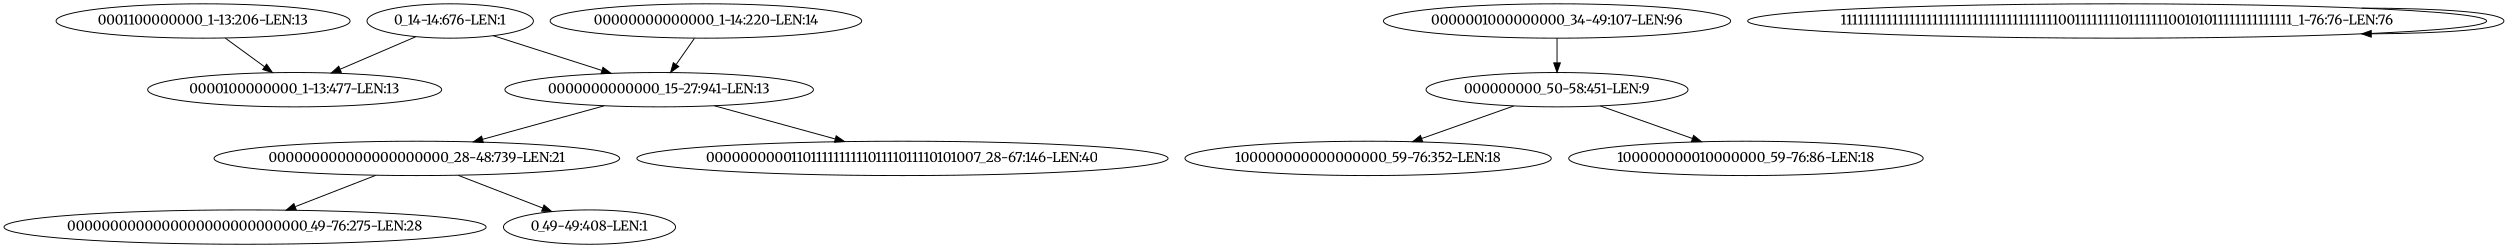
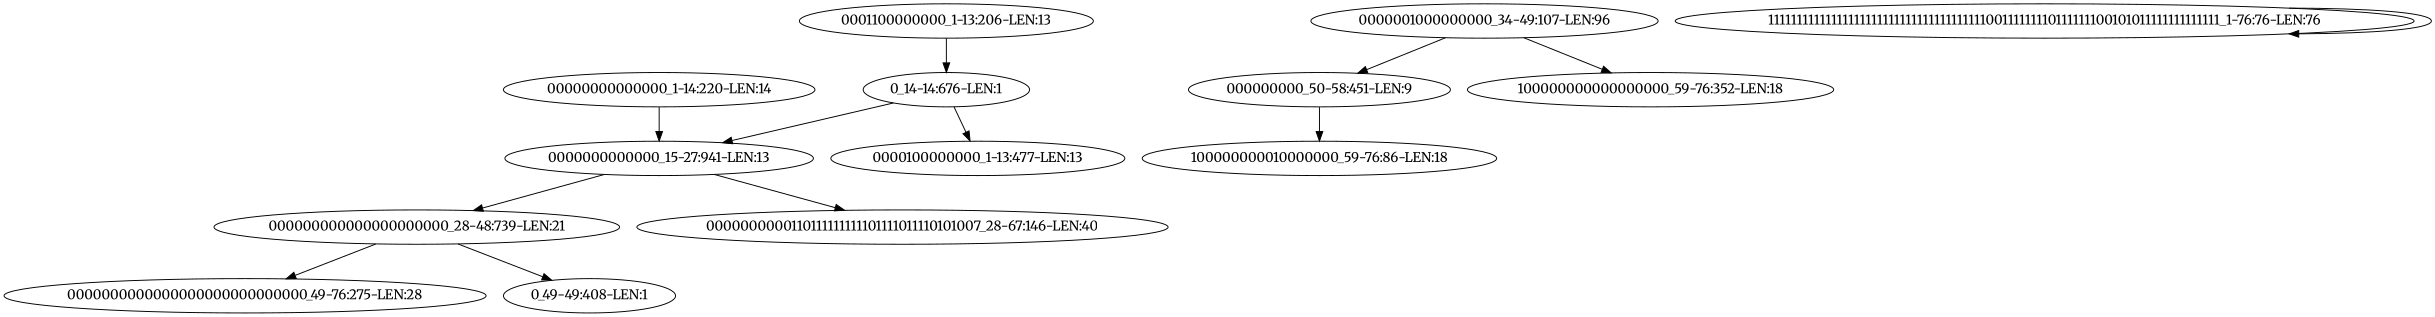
edge "0001100000000_1-13:206-LEN:13" -> "0000100000000_1-13:477-LEN:13": now "0001100000000_1-13:206-LEN:13" -> "0_14-14:676-LEN:1"
edge "000000000_50-58:451-LEN:9" -> "100000000000000000_59-76:352-LEN:18": now "0000001000000000_34-49:107-LEN:96" -> "100000000000000000_59-76:352-LEN:18"
